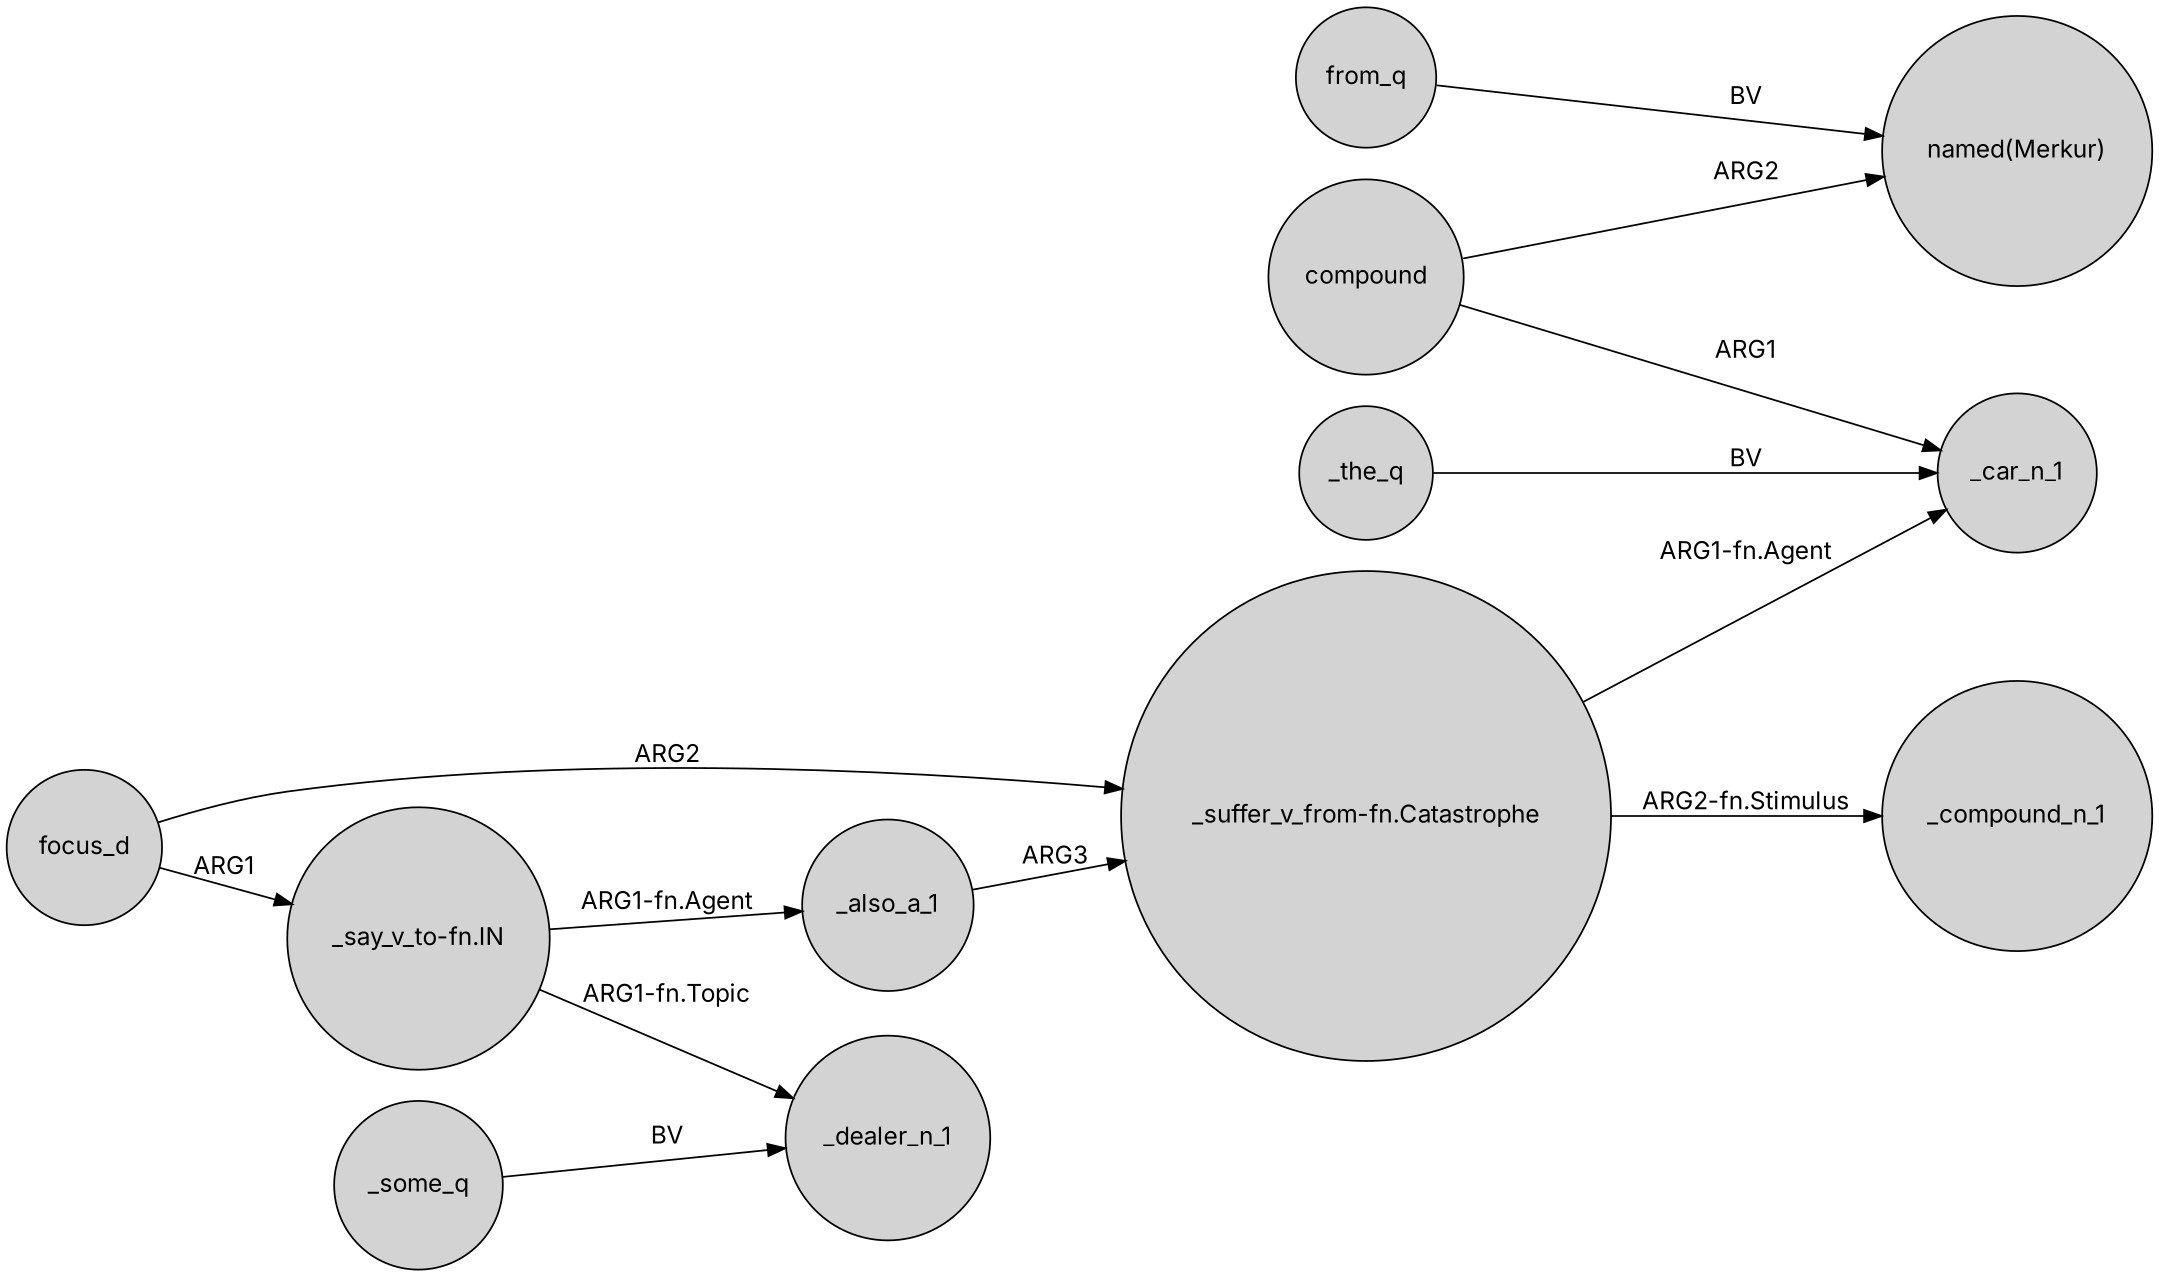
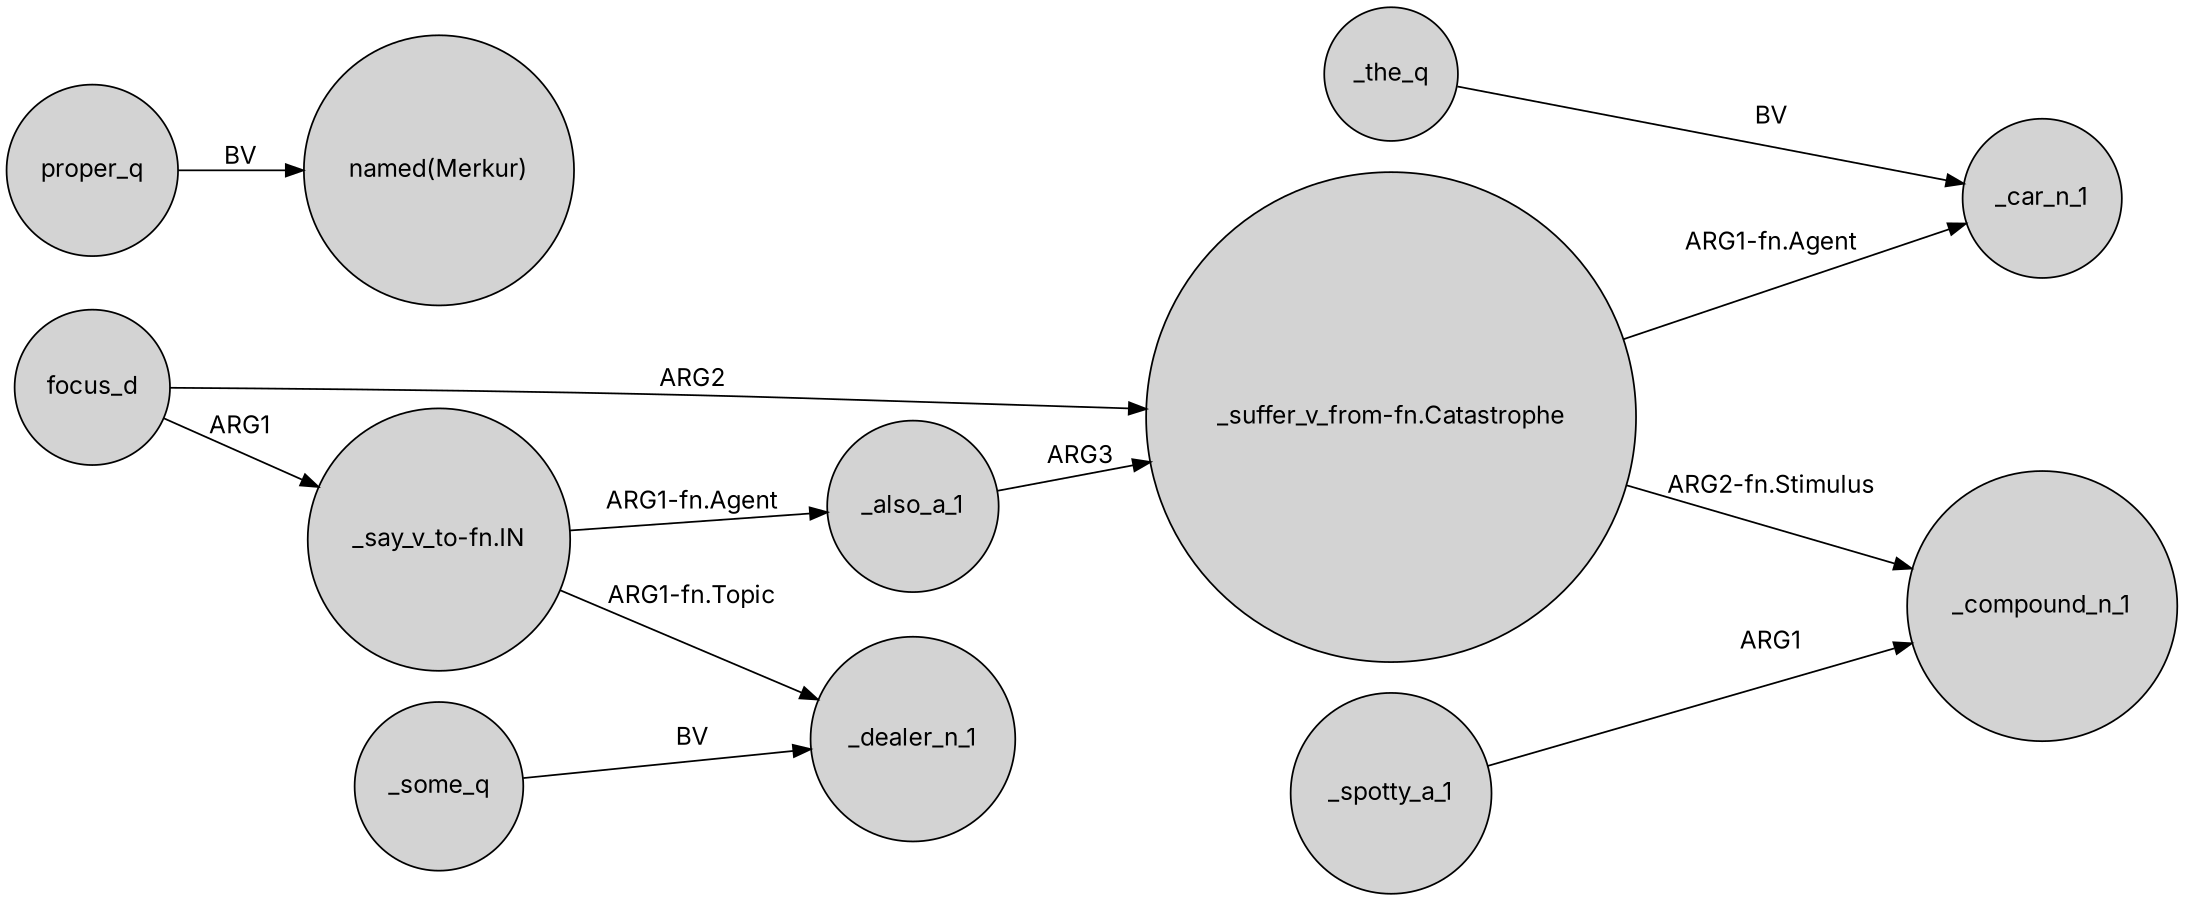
node "from_q": label "from_q" -> "proper_q"
node "compound": removed
node "_spotty_a_1": added
